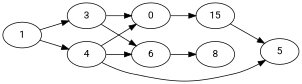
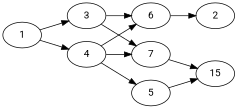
node "0": label "0" -> "7"
edge "15" -> "5": reversed
node "8": label "8" -> "2"
